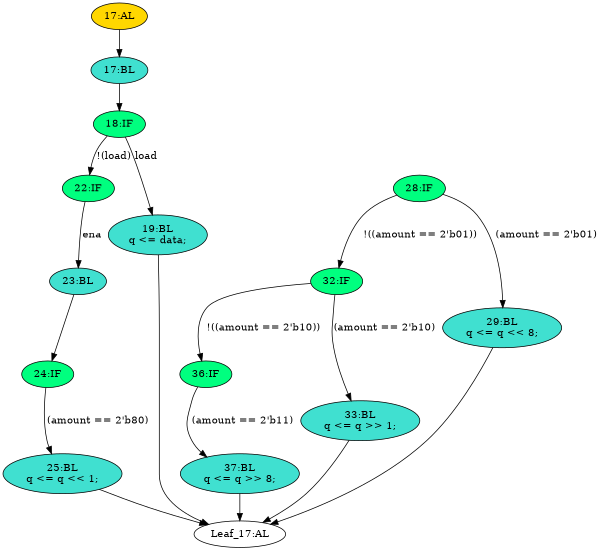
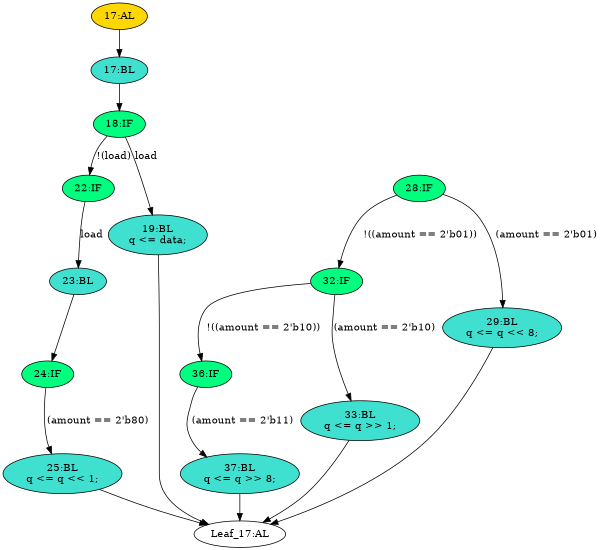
edge "22:IF" -> "23:BL": label "ena" -> "load"
